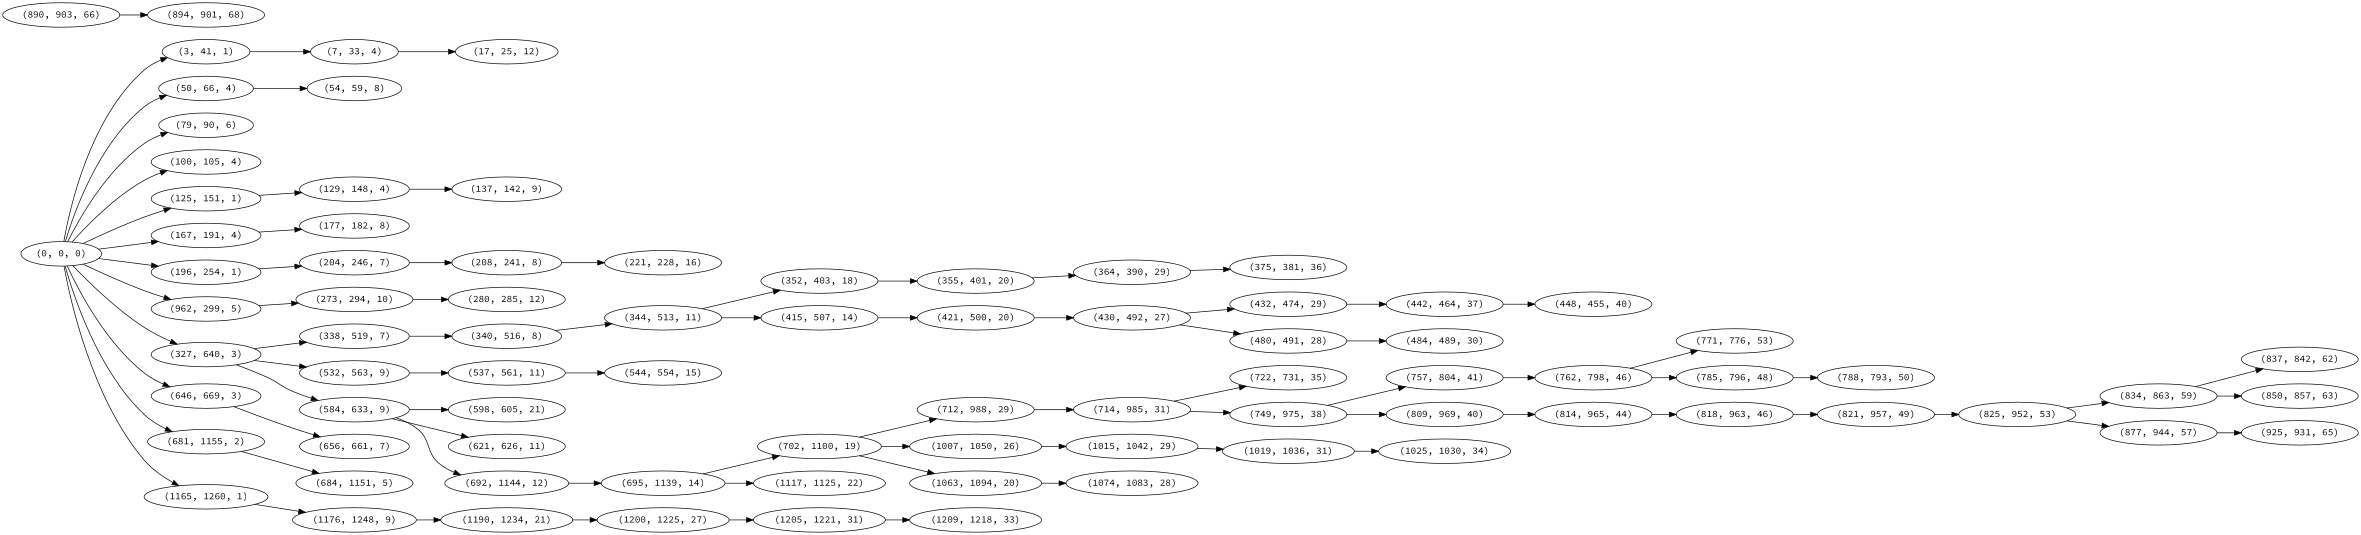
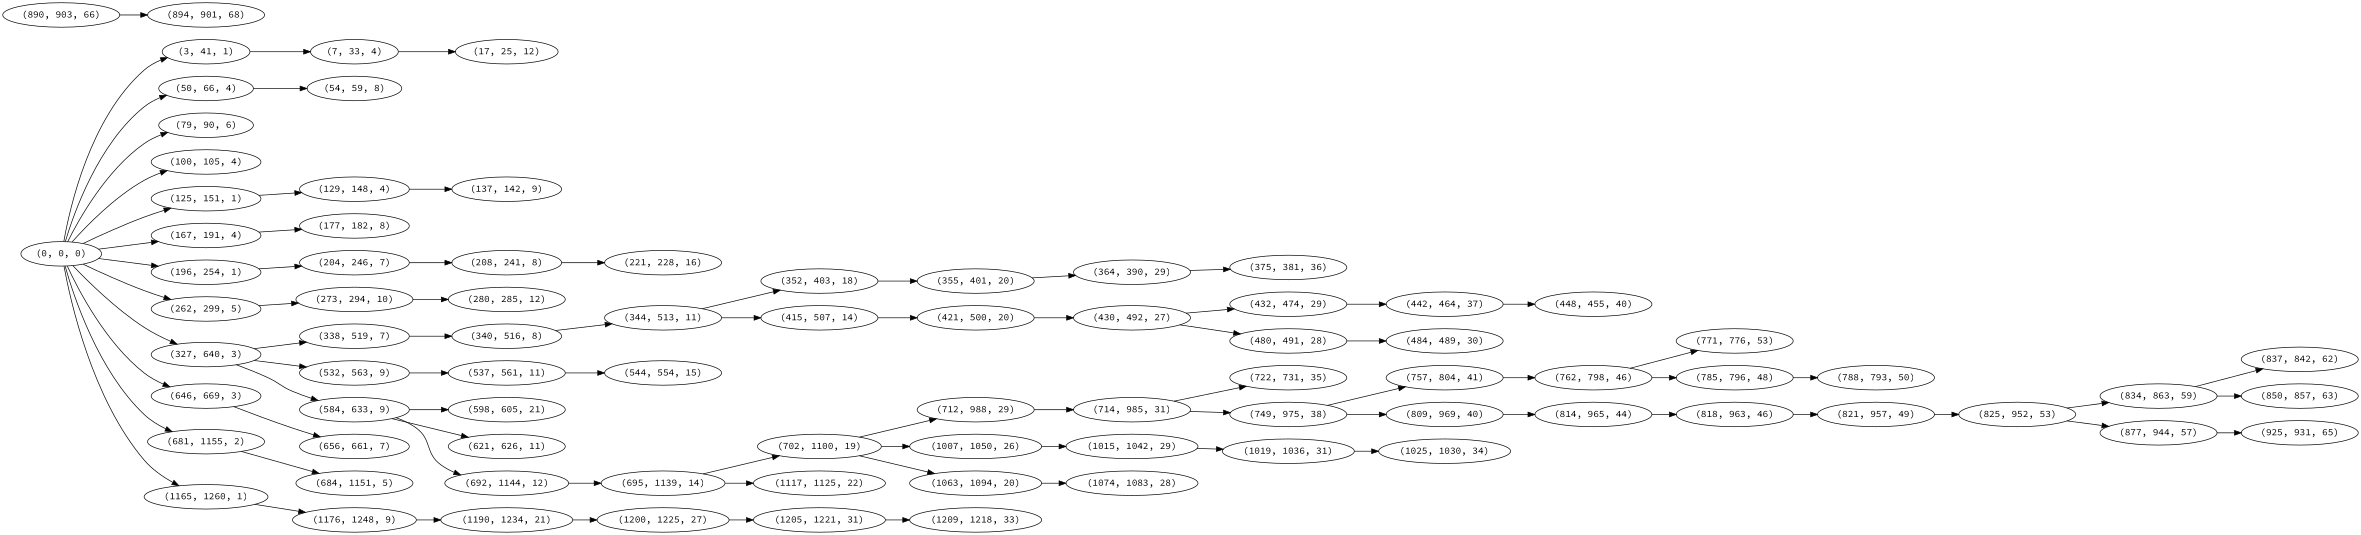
node "(962, 299, 5)": label "(962, 299, 5)" -> "(262, 299, 5)"
